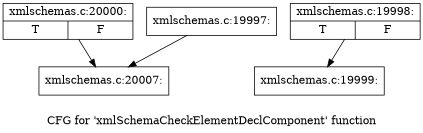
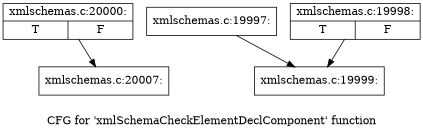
edge "xmlschemas.c:19997:" -> "xmlschemas.c:20007:": now "xmlschemas.c:19997:" -> "xmlschemas.c:19999:"
